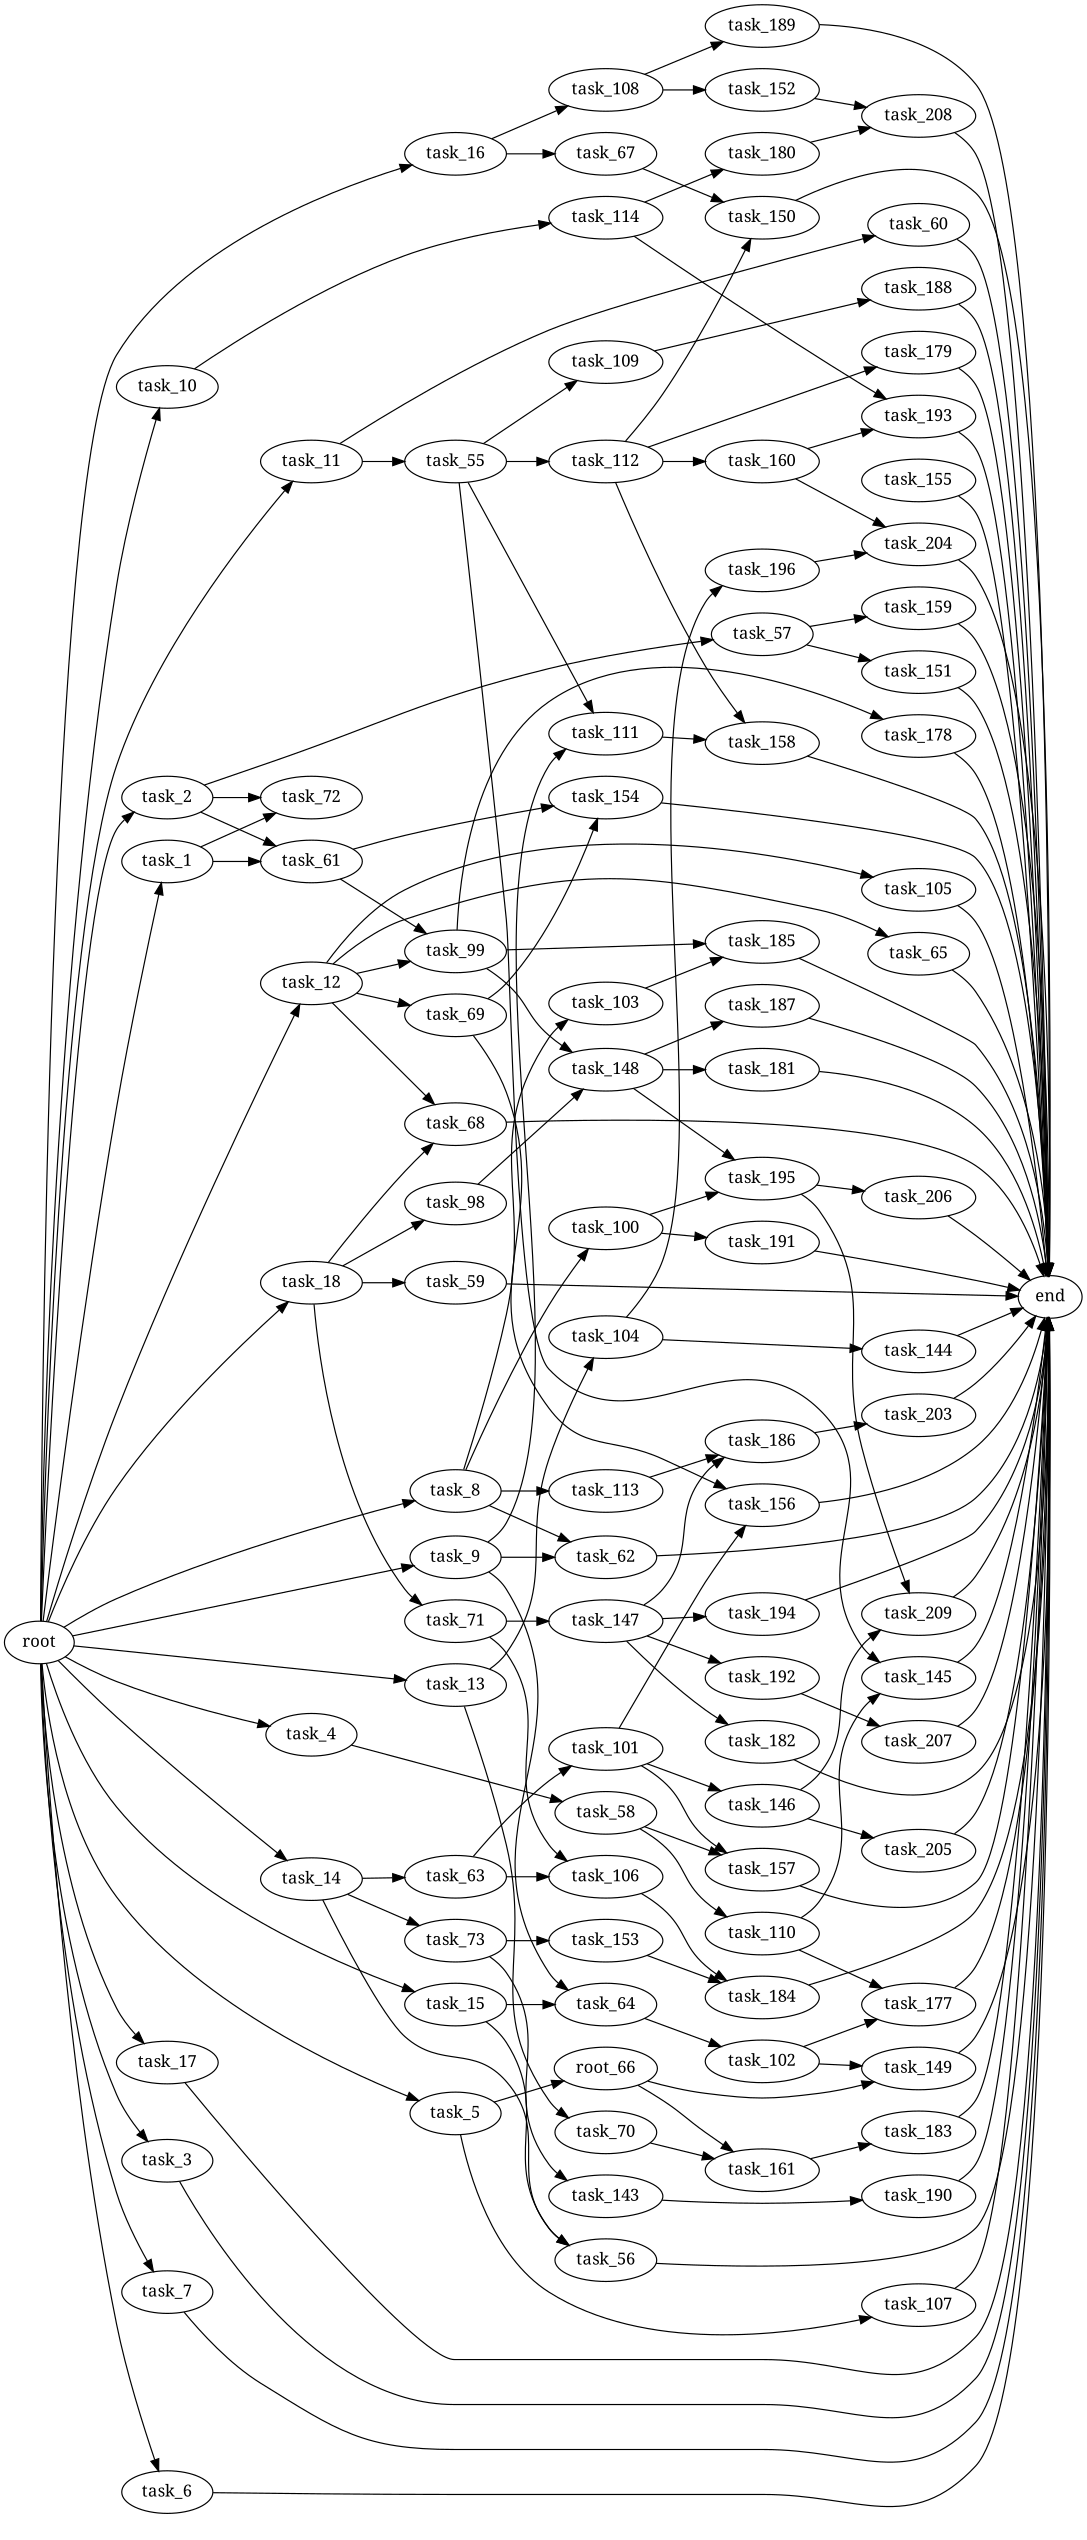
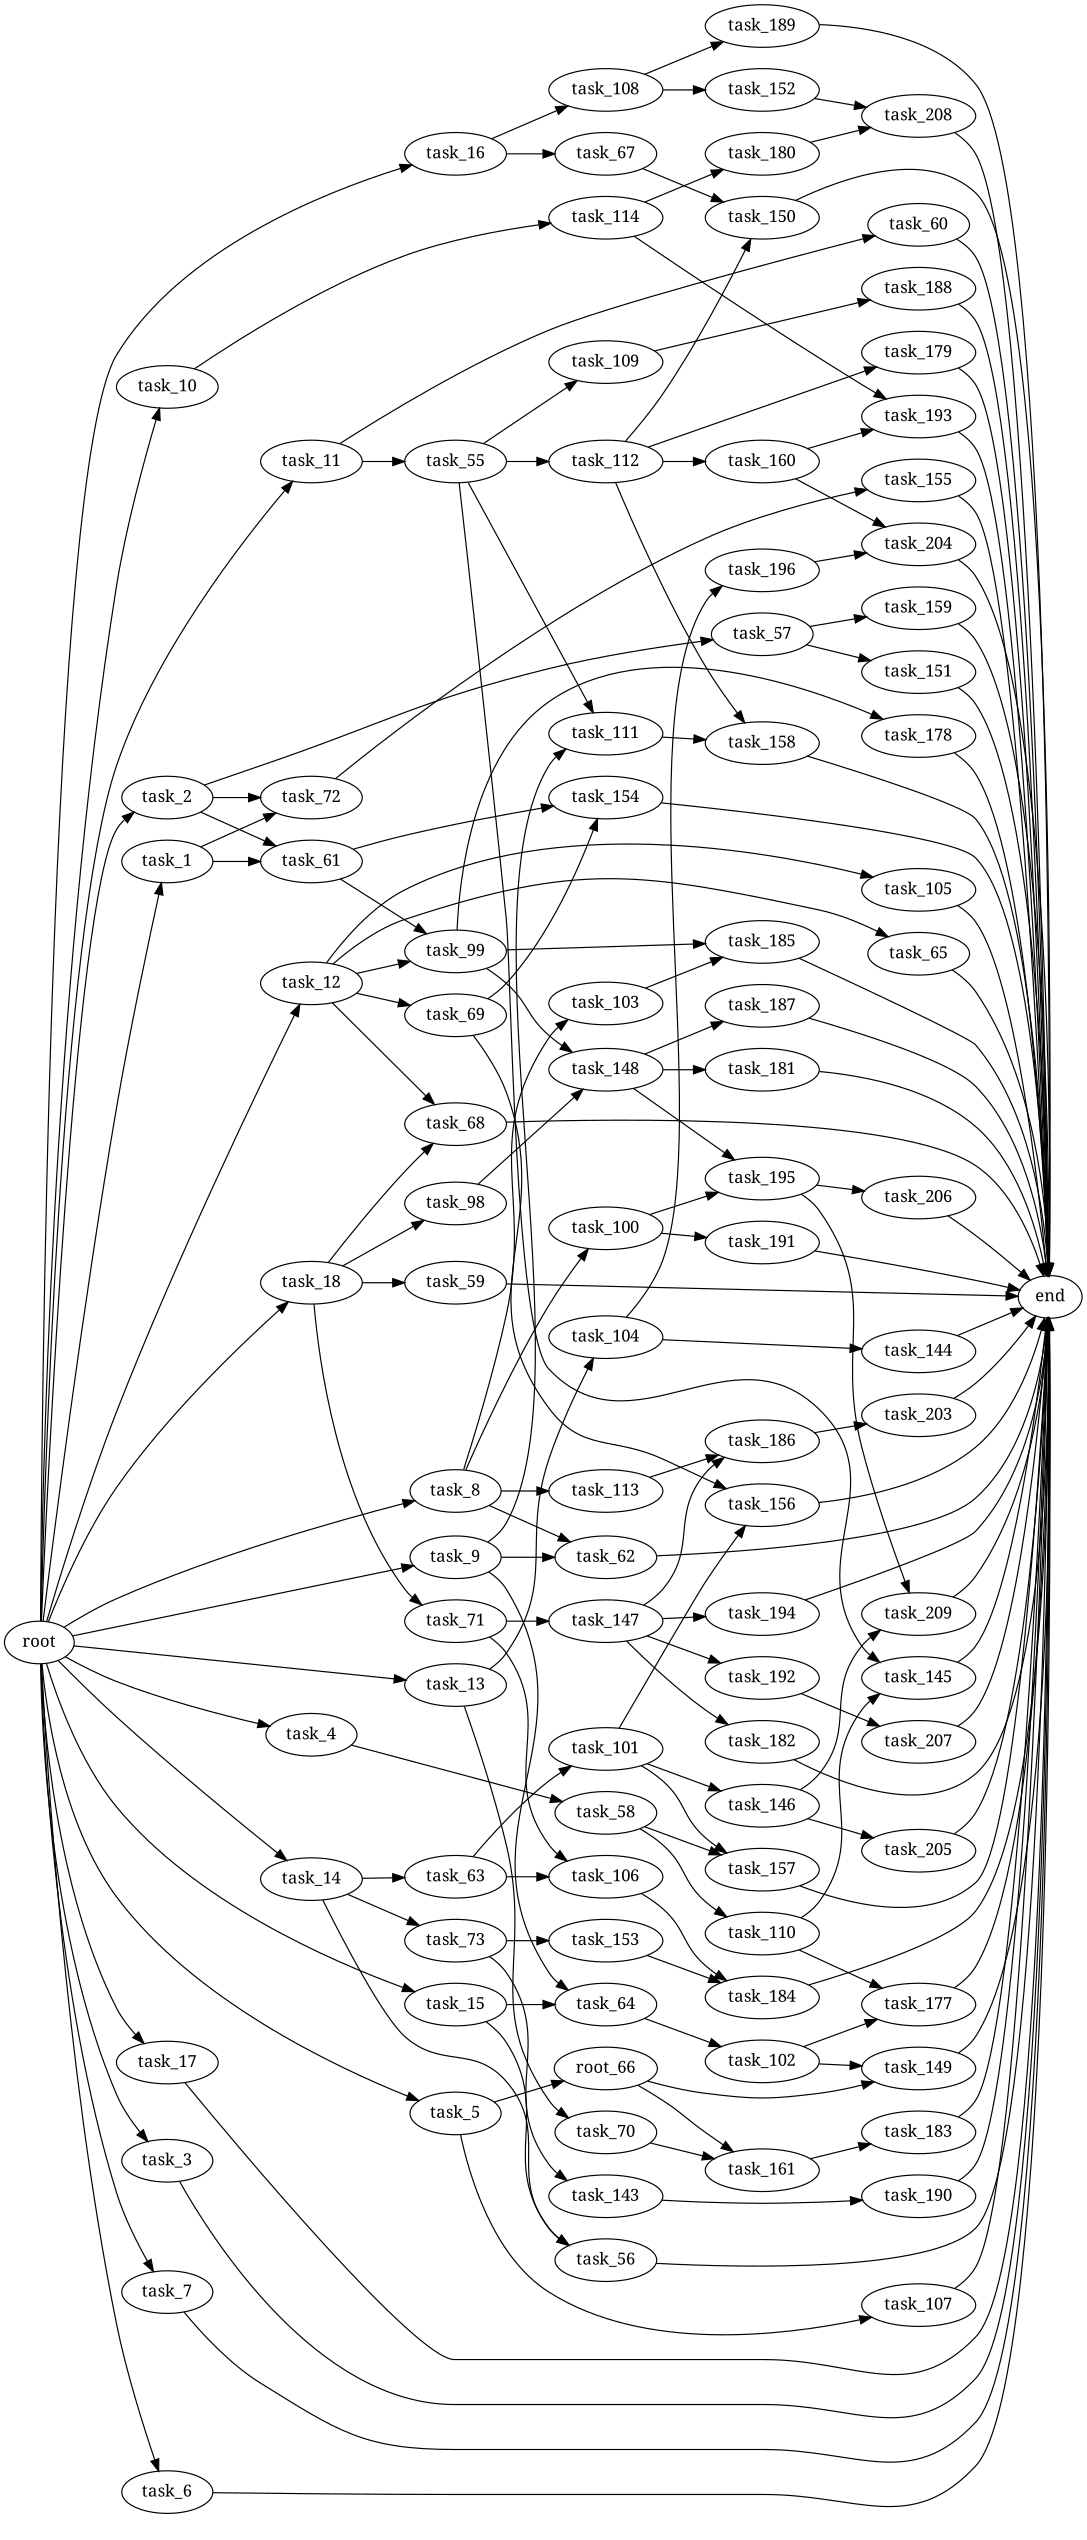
edge "task_72" -> "task_155": added
